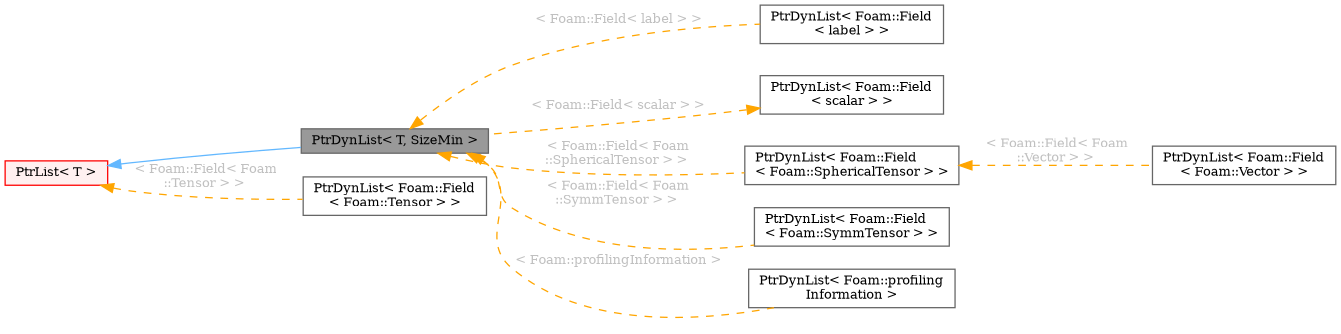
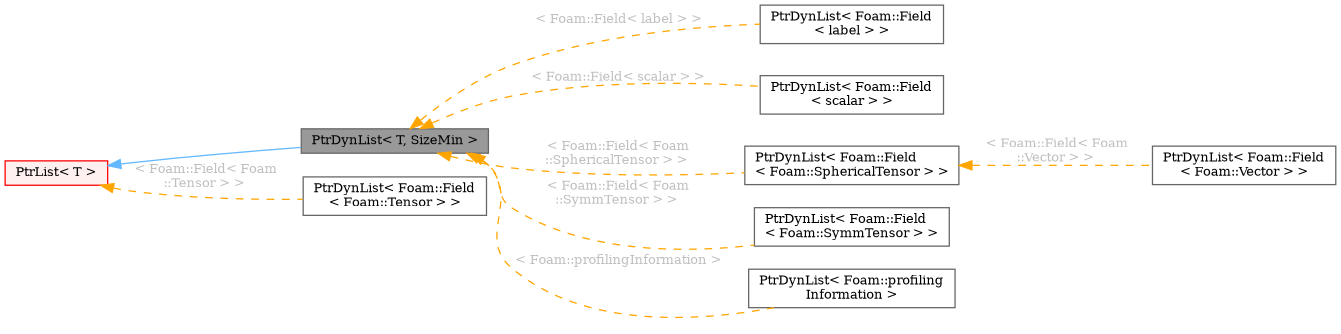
edge "PtrDynList< T, SizeMin >" -> "PtrDynList< Foam::Field < scalar > >": reversed
